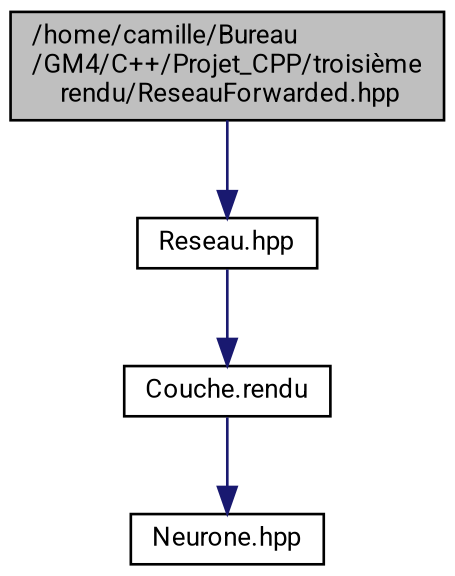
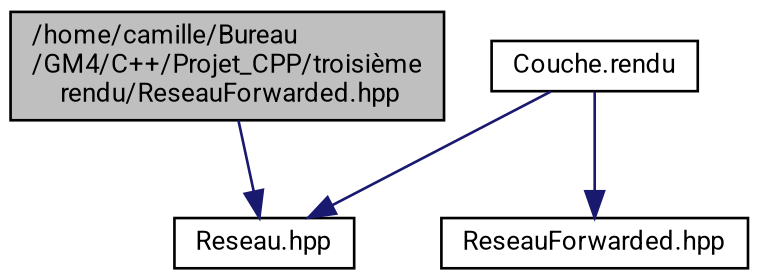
edge "Reseau.hpp" -> "Couche.rendu": reversed
node "Neurone.hpp": label "Neurone.hpp" -> "ReseauForwarded.hpp"
